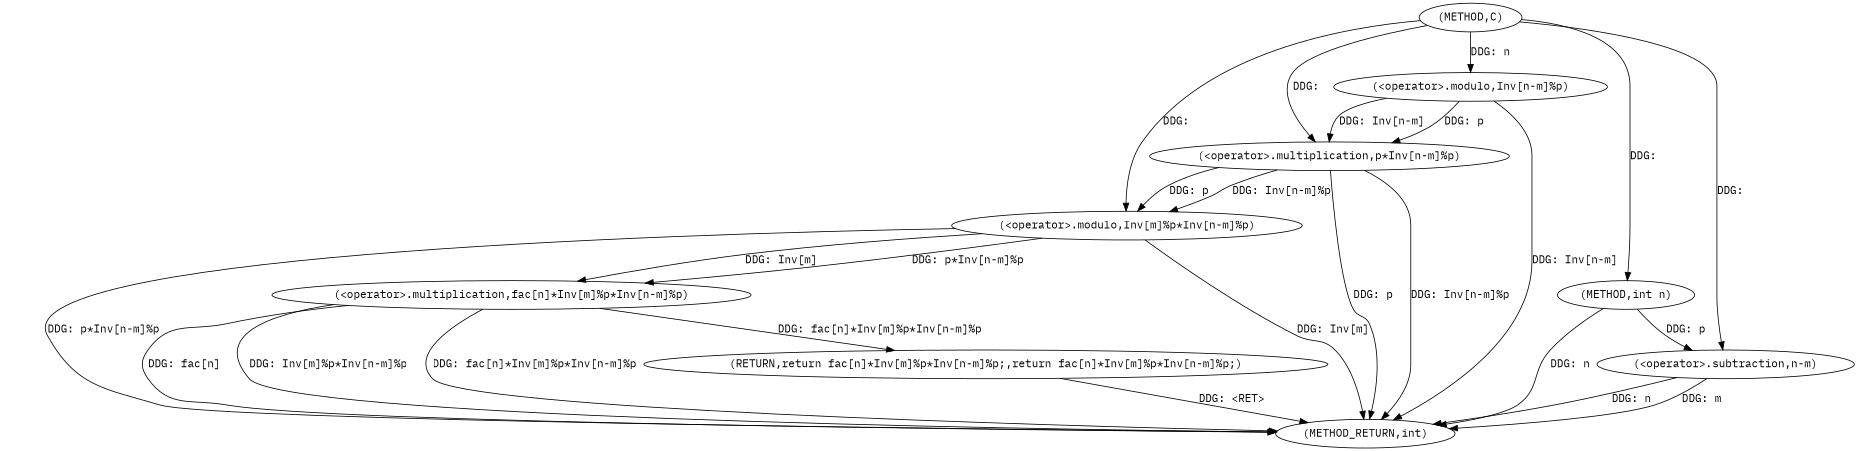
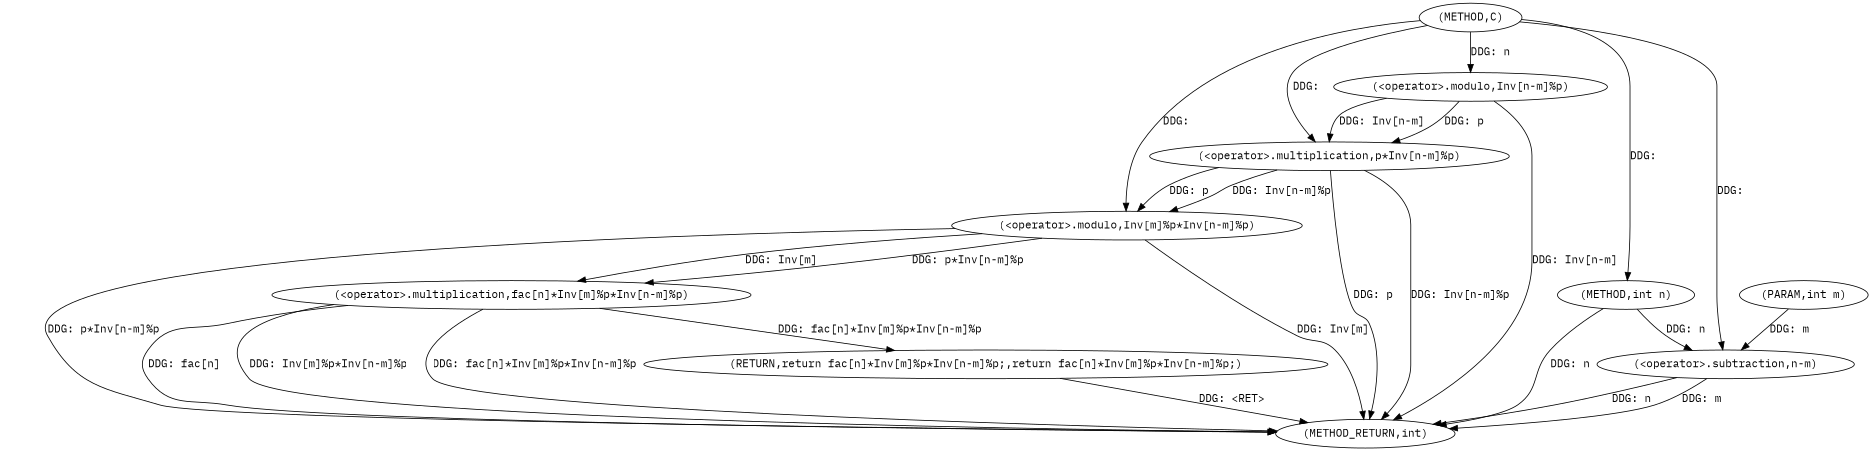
node "(PARAM,int m)": added
edge "(METHOD,int n)" -> "(<operator>.subtraction,n-m)": label "DDG: p" -> "DDG: n"
